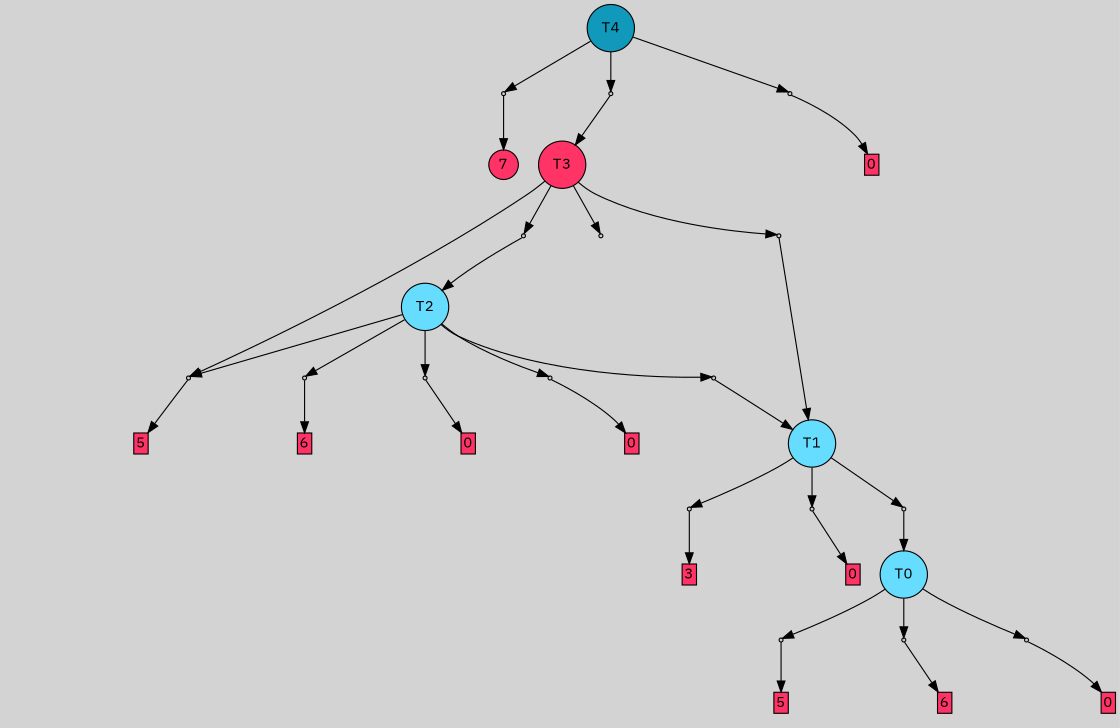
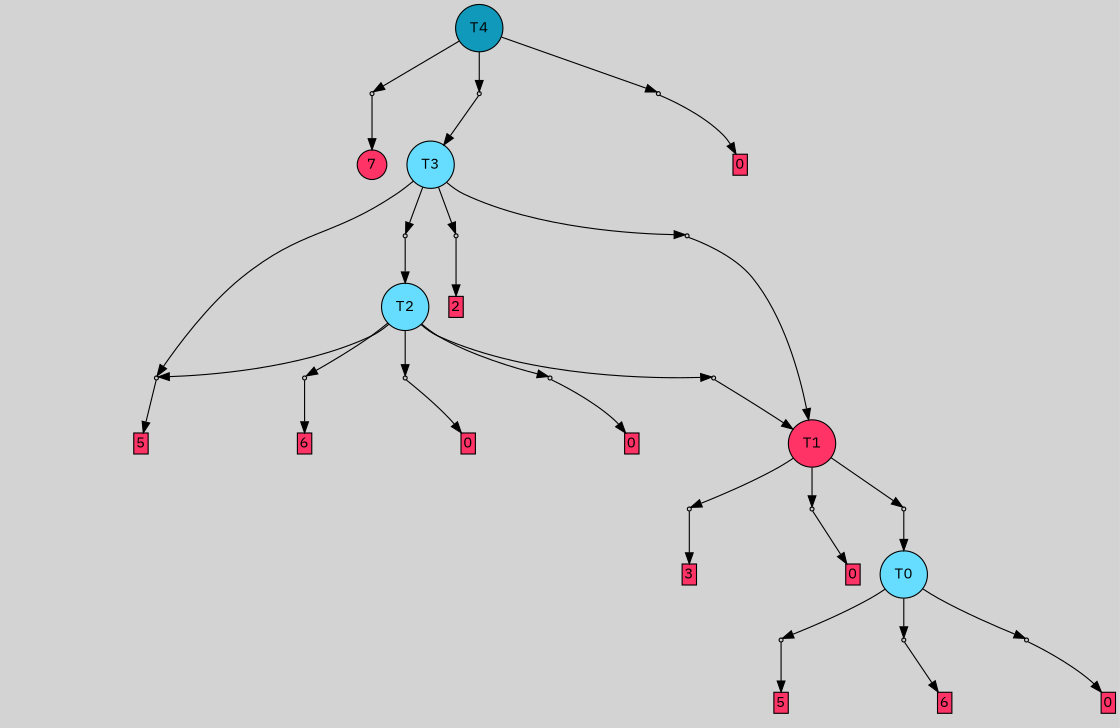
node "T3": fillcolor #ff3366 -> #66ddff
node "2": added
node "T1": fillcolor #66ddff -> #ff3366
